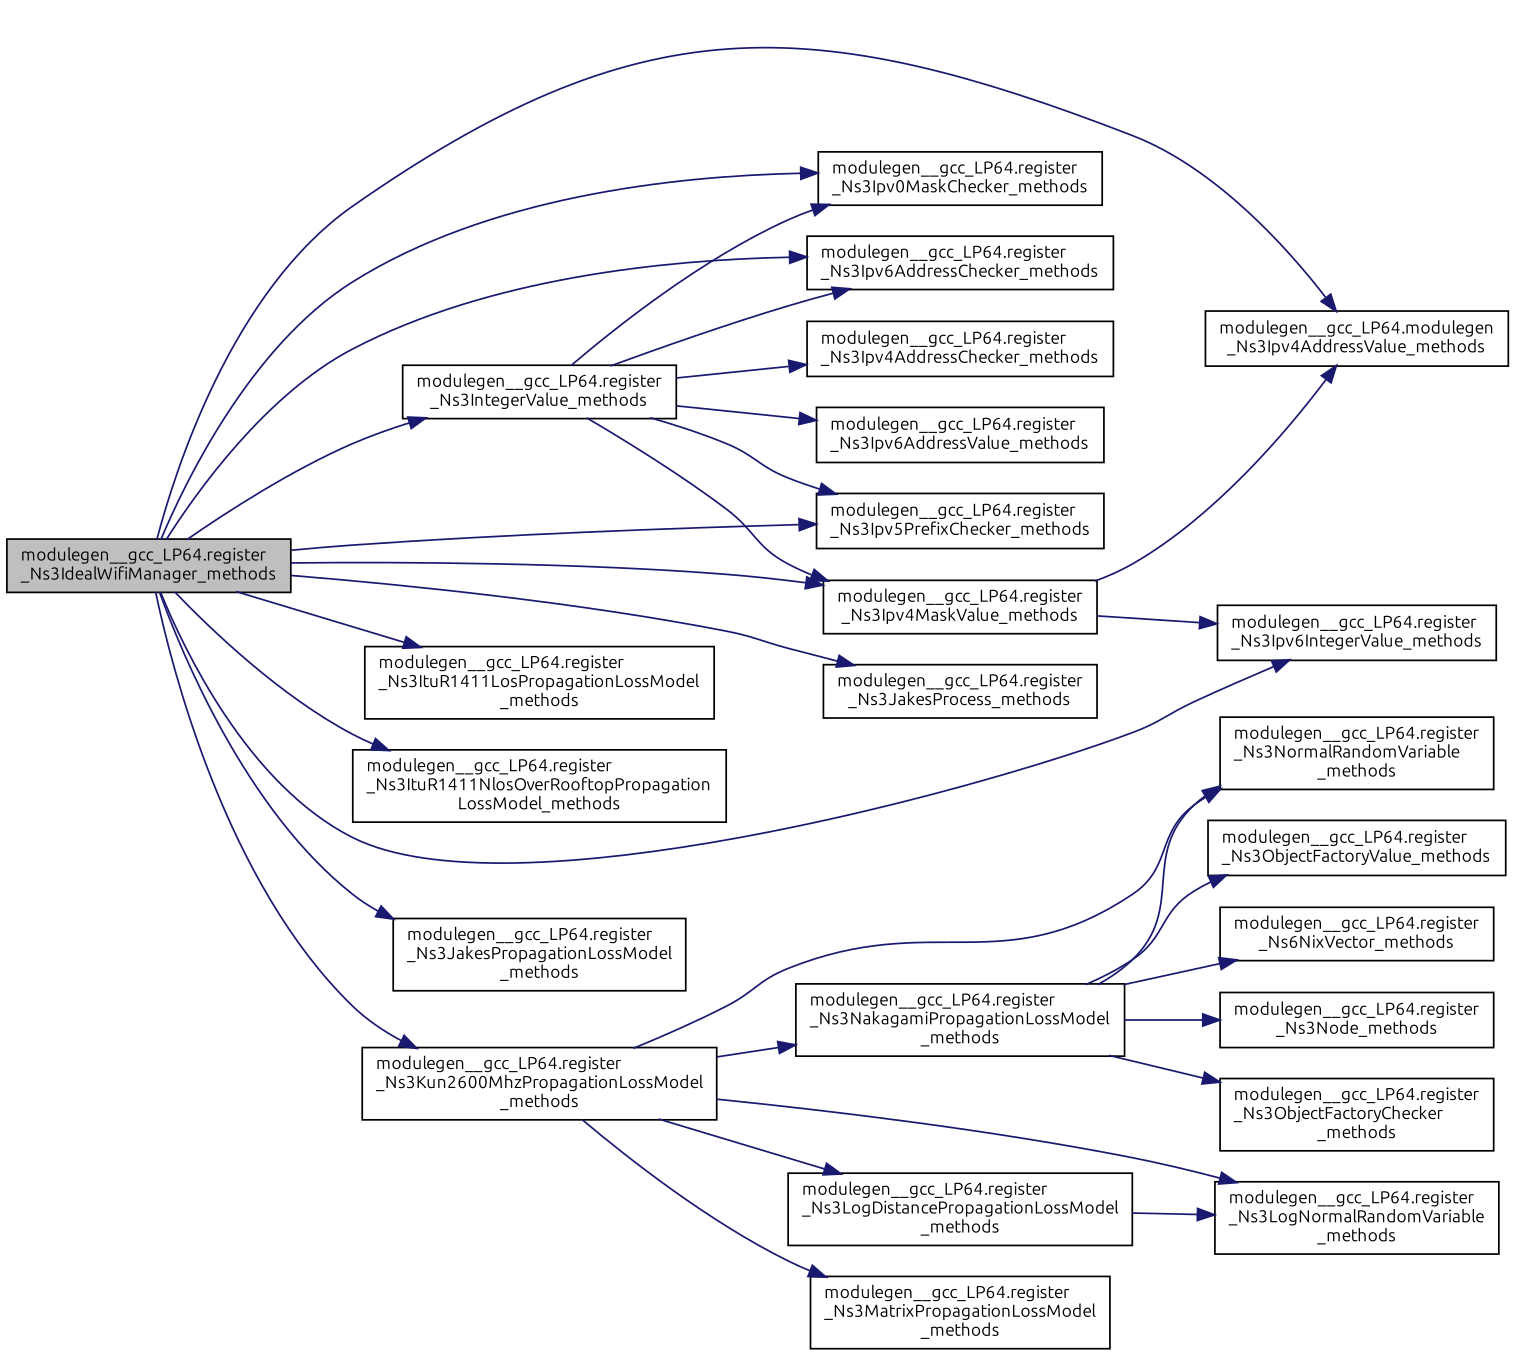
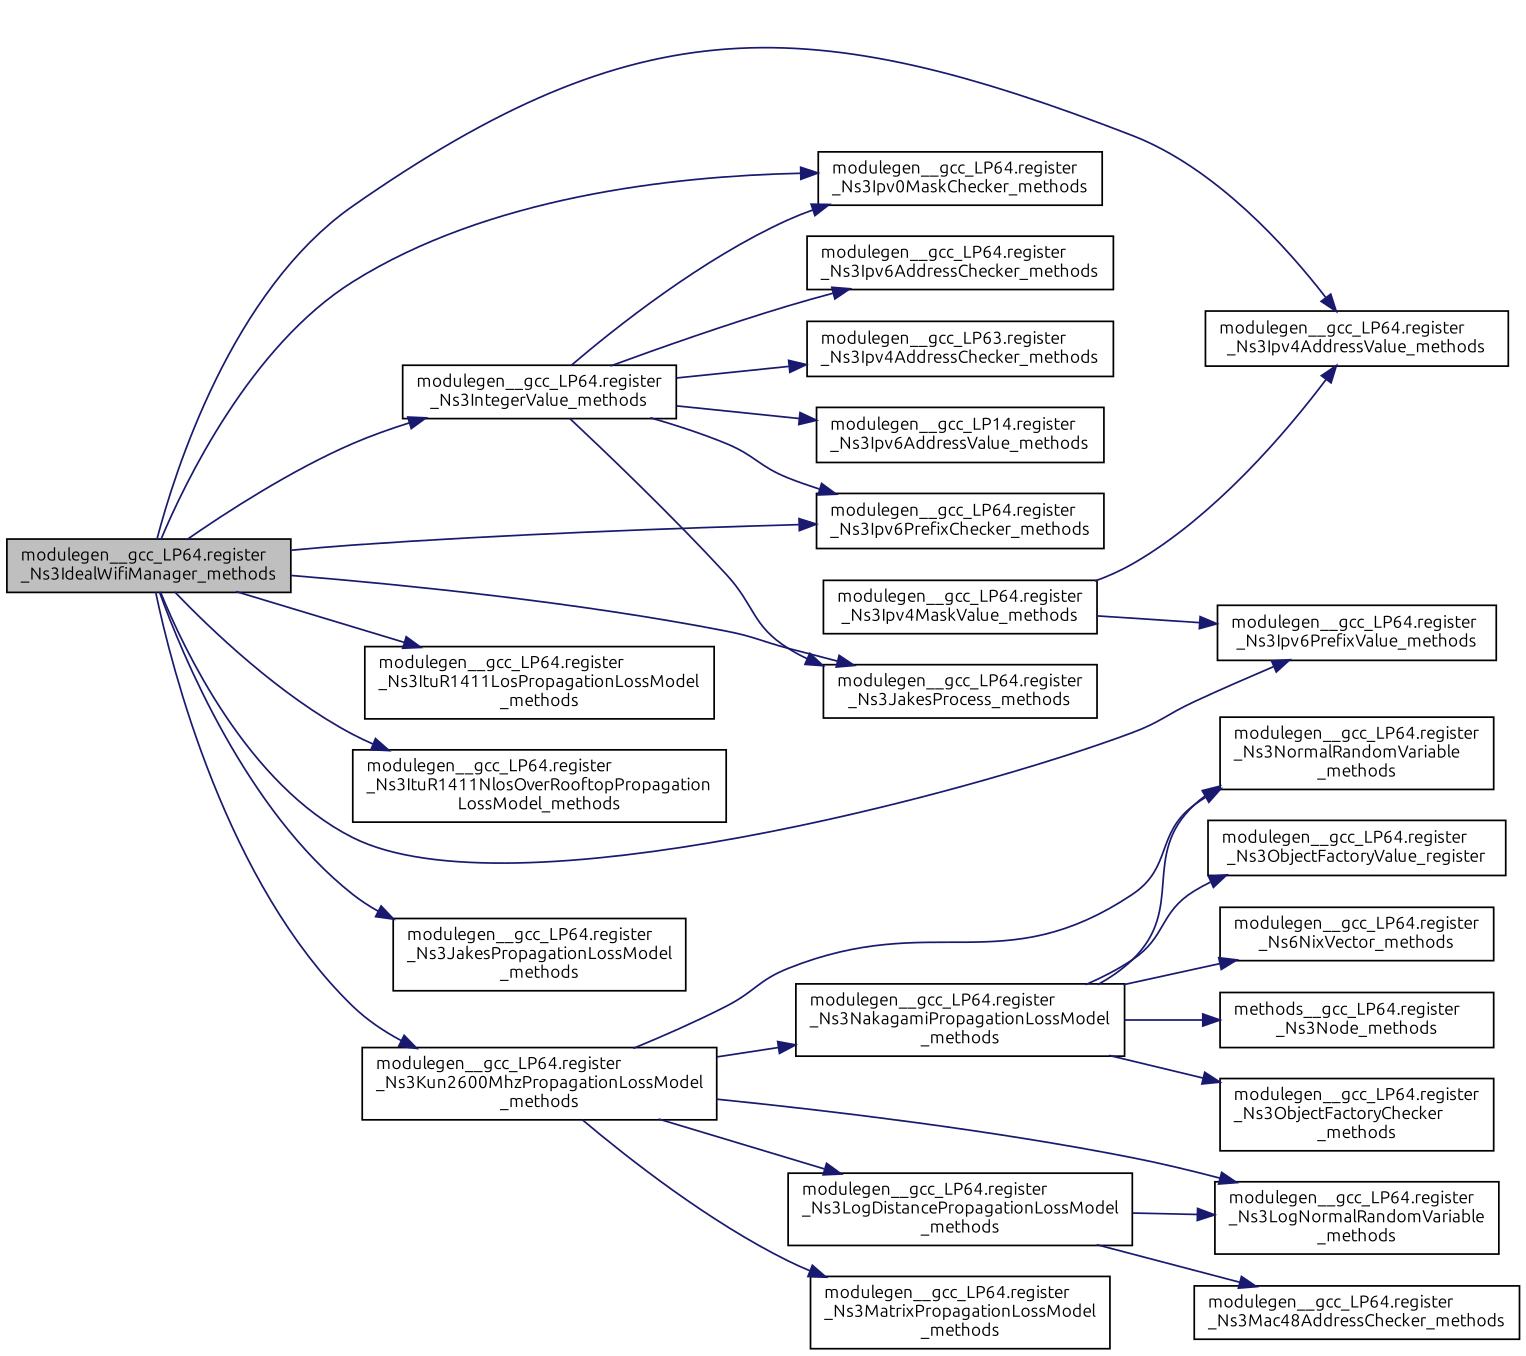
edge "modulegen__gcc_LP64.register _Ns3IdealWifiManager_methods" -> "modulegen__gcc_LP64.register _Ns3Ipv6AddressChecker_methods": removed
node "modulegen__gcc_LP64.modulegen _Ns3Ipv4AddressValue_methods": label "modulegen__gcc_LP64.modulegen _Ns3Ipv4AddressValue_methods" -> "modulegen__gcc_LP64.register _Ns3Ipv4AddressValue_methods"
node "modulegen__gcc_LP64.register _Ns3Ipv4AddressChecker_methods": label "modulegen__gcc_LP64.register _Ns3Ipv4AddressChecker_methods" -> "modulegen__gcc_LP63.register _Ns3Ipv4AddressChecker_methods"
node "modulegen__gcc_LP64.register _Ns3Ipv6AddressValue_methods": label "modulegen__gcc_LP64.register _Ns3Ipv6AddressValue_methods" -> "modulegen__gcc_LP14.register _Ns3Ipv6AddressValue_methods"
edge "modulegen__gcc_LP64.register _Ns3IntegerValue_methods" -> "modulegen__gcc_LP64.register _Ns3Ipv4MaskValue_methods": now "modulegen__gcc_LP64.register _Ns3IntegerValue_methods" -> "modulegen__gcc_LP64.register _Ns3JakesProcess_methods"
node "modulegen__gcc_LP64.register _Ns3Ipv5PrefixChecker_methods": label "modulegen__gcc_LP64.register _Ns3Ipv5PrefixChecker_methods" -> "modulegen__gcc_LP64.register _Ns3Ipv6PrefixChecker_methods"
edge "modulegen__gcc_LP64.register _Ns3IdealWifiManager_methods" -> "modulegen__gcc_LP64.register _Ns3Ipv4MaskValue_methods": removed
node "modulegen__gcc_LP64.register _Ns3Ipv6IntegerValue_methods": label "modulegen__gcc_LP64.register _Ns3Ipv6IntegerValue_methods" -> "modulegen__gcc_LP64.register _Ns3Ipv6PrefixValue_methods"
node "modulegen__gcc_LP64.register _Ns3ObjectFactoryValue_methods": label "modulegen__gcc_LP64.register _Ns3ObjectFactoryValue_methods" -> "modulegen__gcc_LP64.register _Ns3ObjectFactoryValue_register"
node "modulegen__gcc_LP64.register _Ns3Node_methods": label "modulegen__gcc_LP64.register _Ns3Node_methods" -> "methods__gcc_LP64.register _Ns3Node_methods"
node "modulegen__gcc_LP64.register _Ns3Mac48AddressChecker_methods": added
